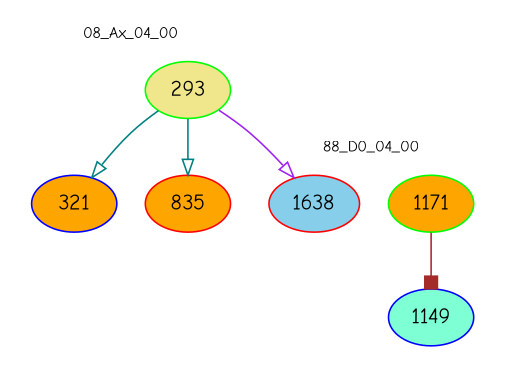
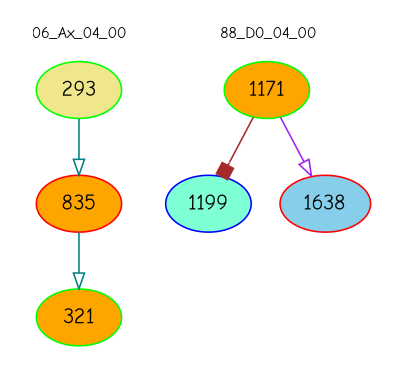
cluster "08_Ax_04_00": label "08_Ax_04_00" -> "06_Ax_04_00"
edge "293" -> "321": now "835" -> "321"
edge "293" -> "1638": now "1171" -> "1638"
node "321": color blue -> green
node "1149": label "1149" -> "1199"
